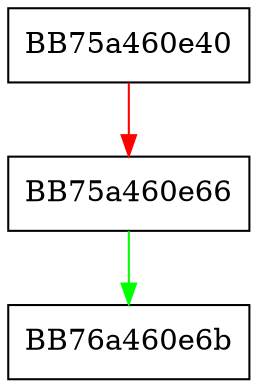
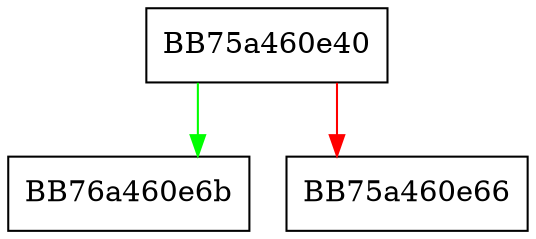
edge "BB75a460e66" -> "BB76a460e6b": now "BB75a460e40" -> "BB76a460e6b"
